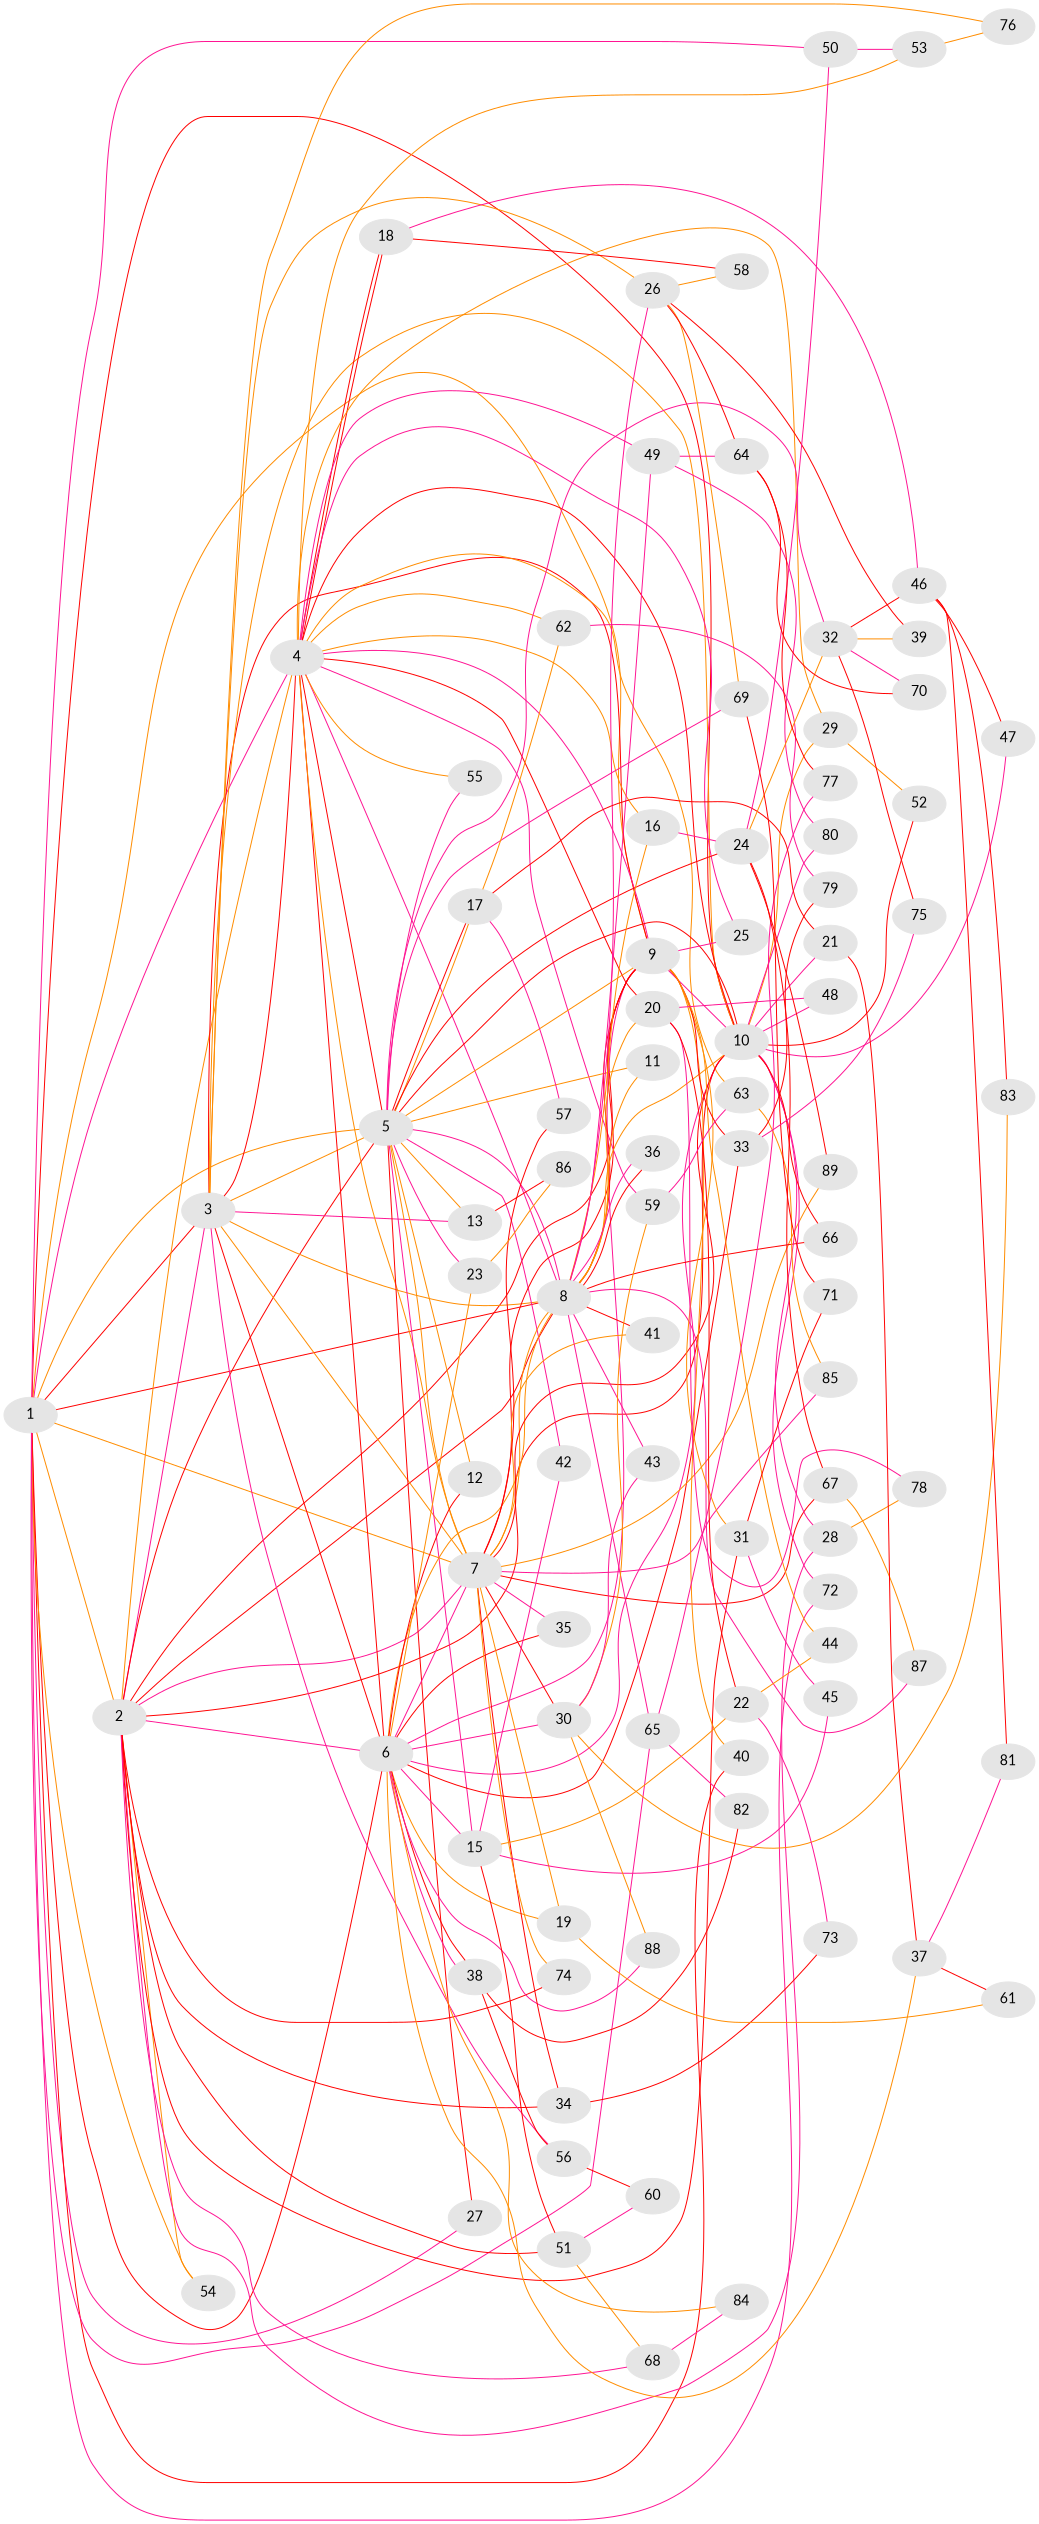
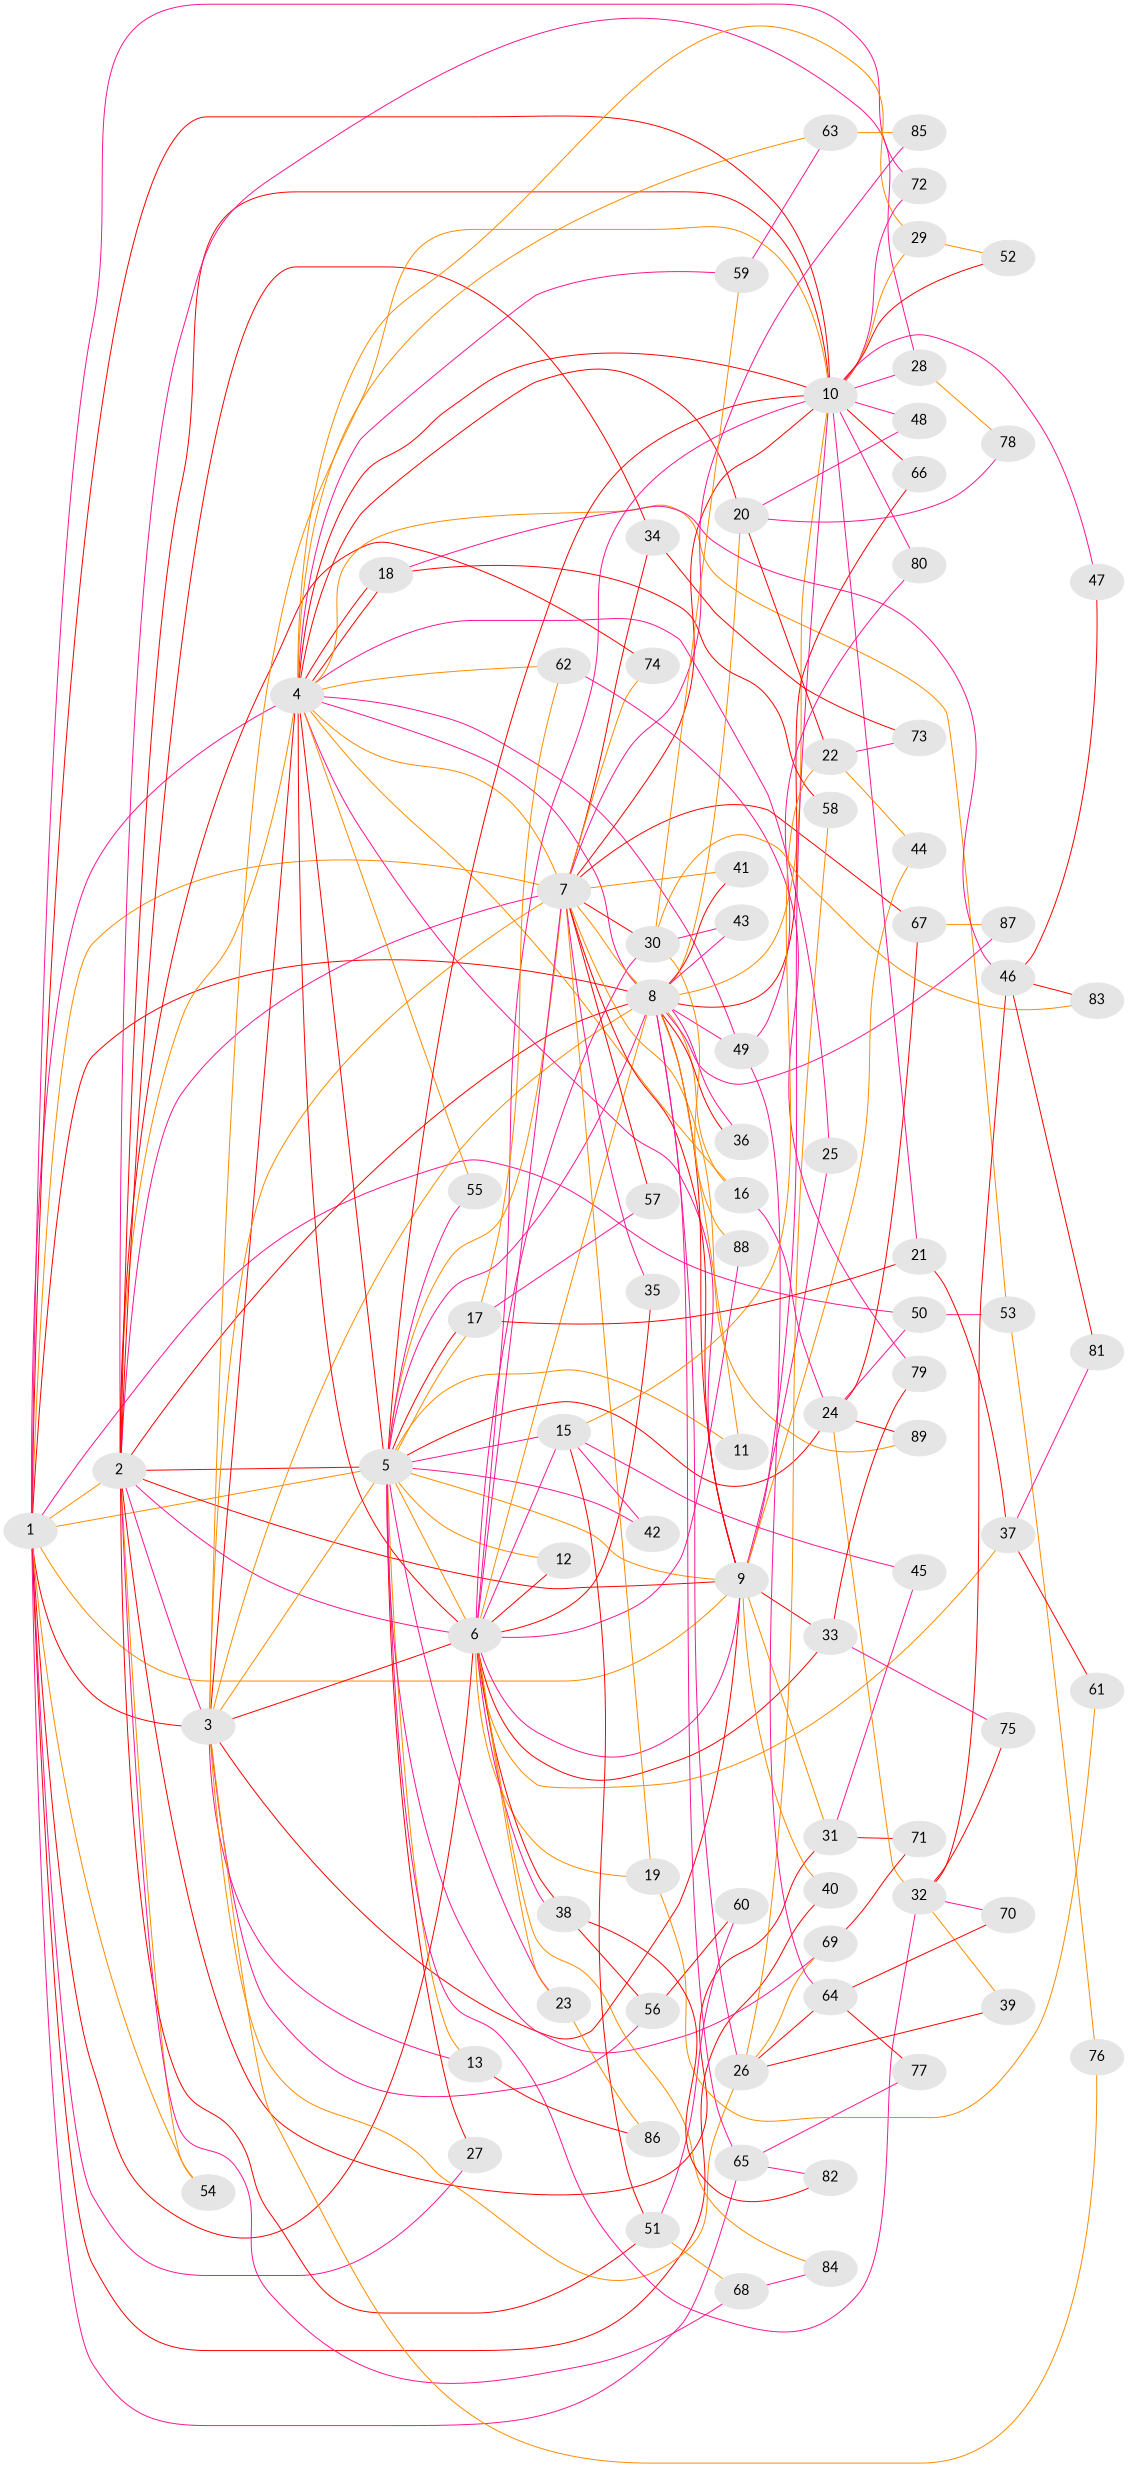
edge "5" -- "6": added
